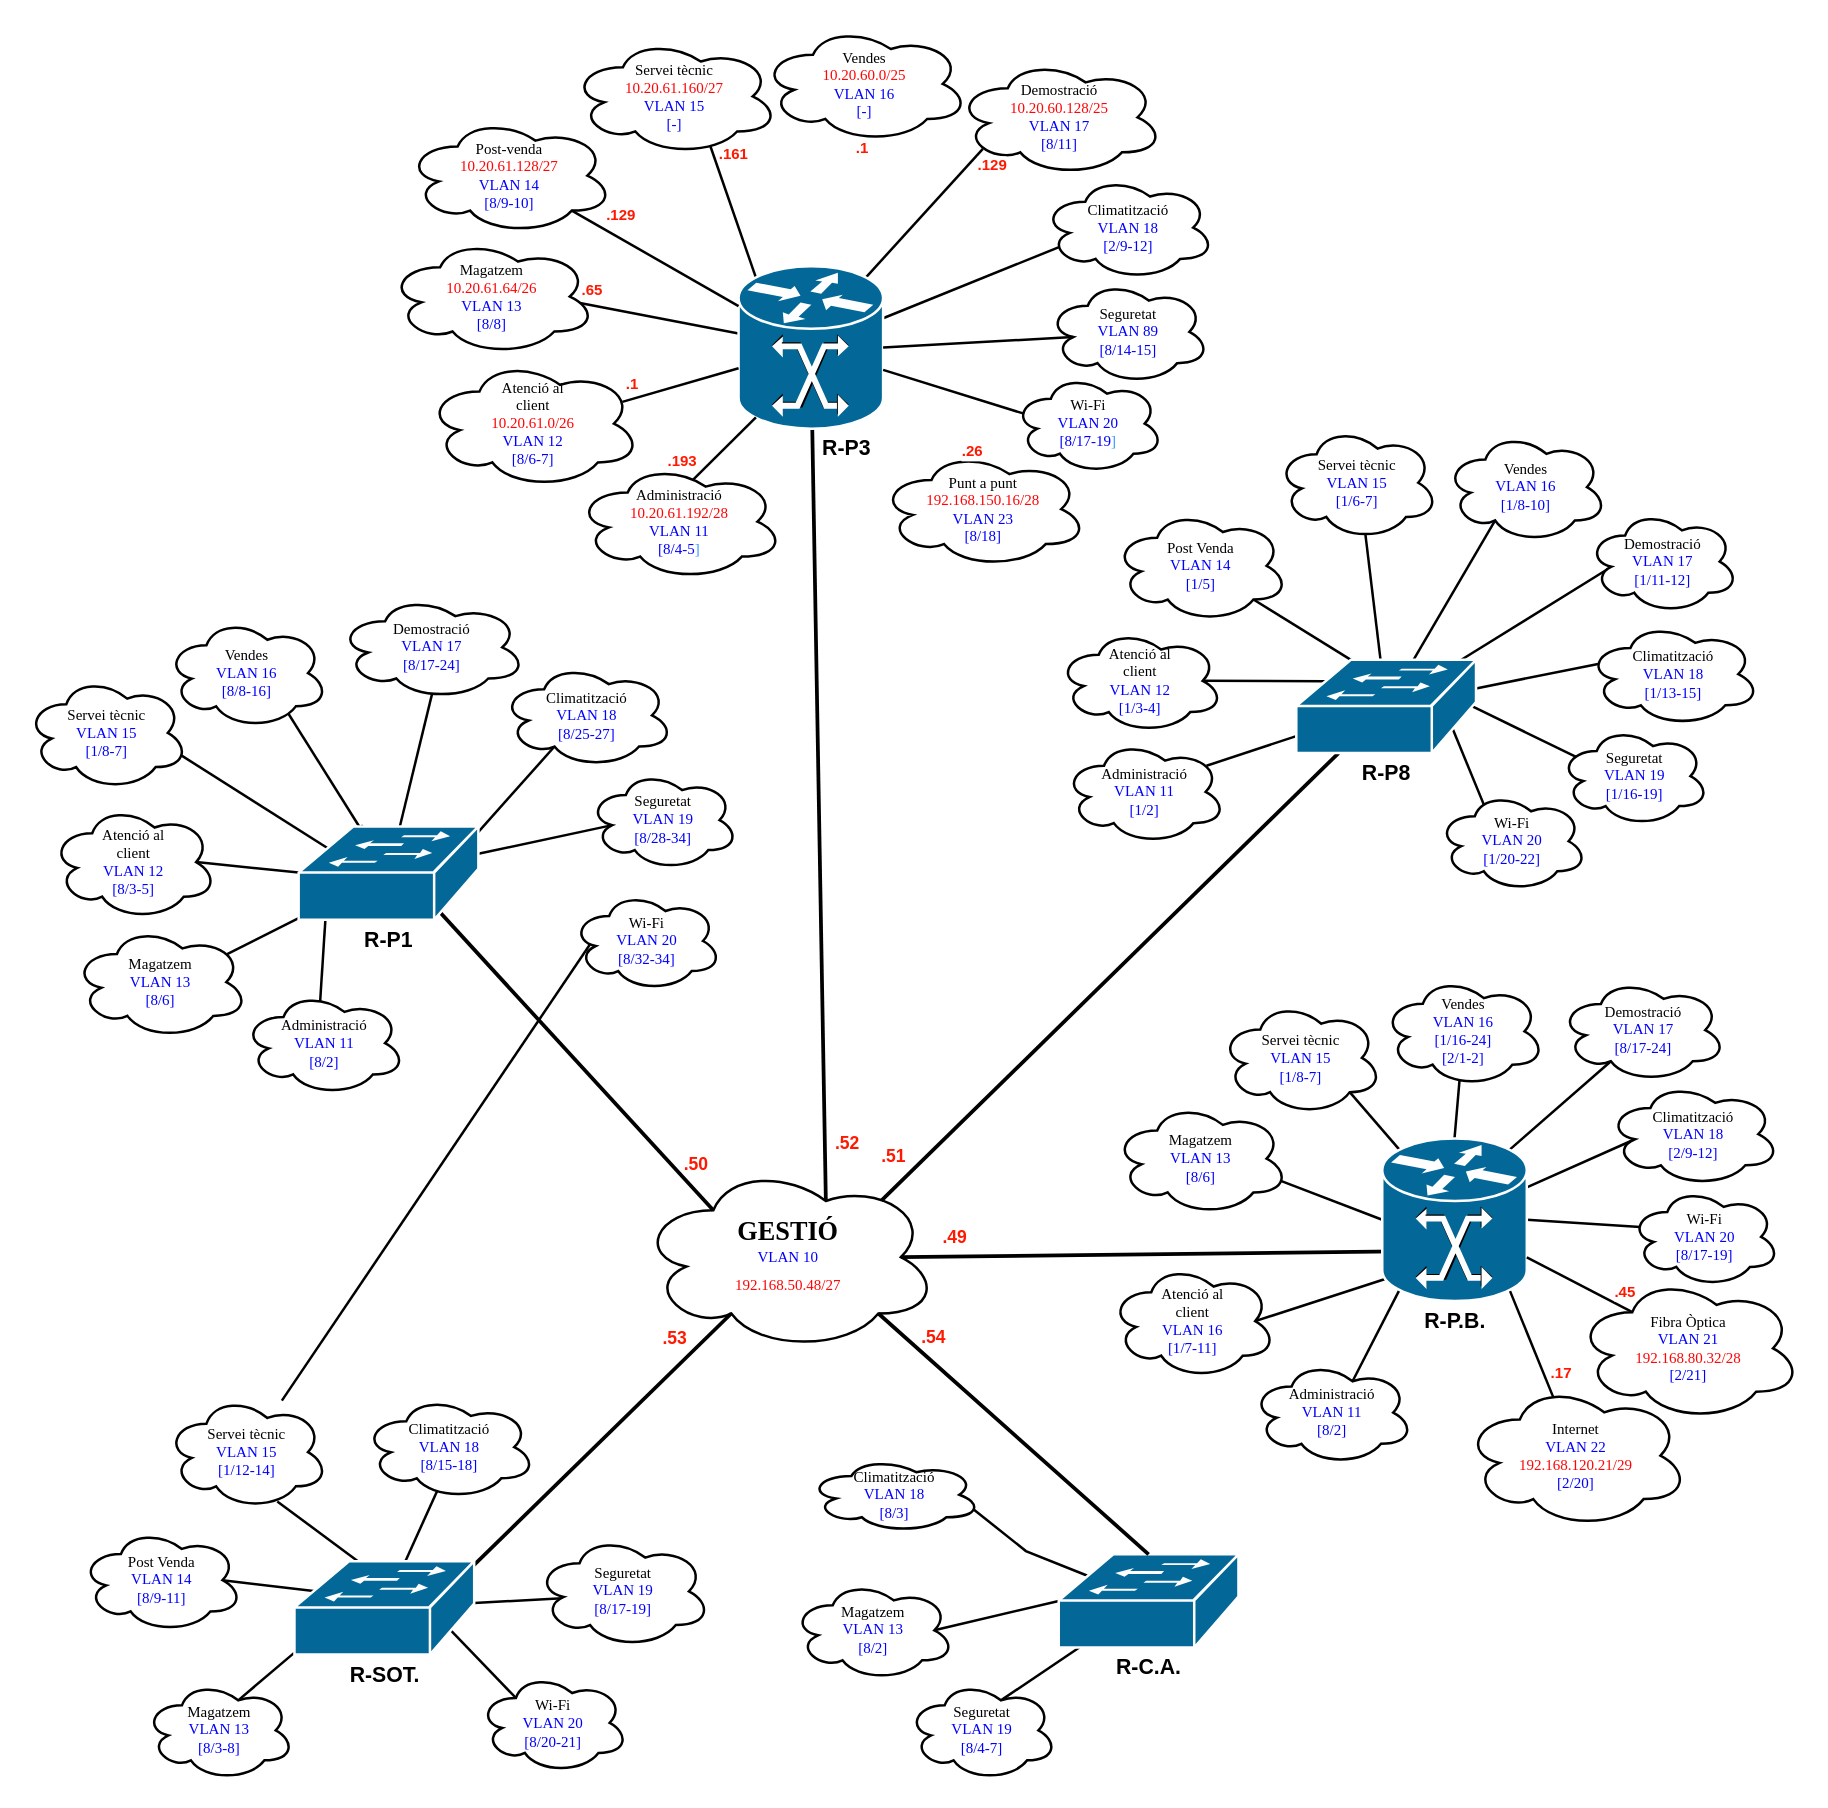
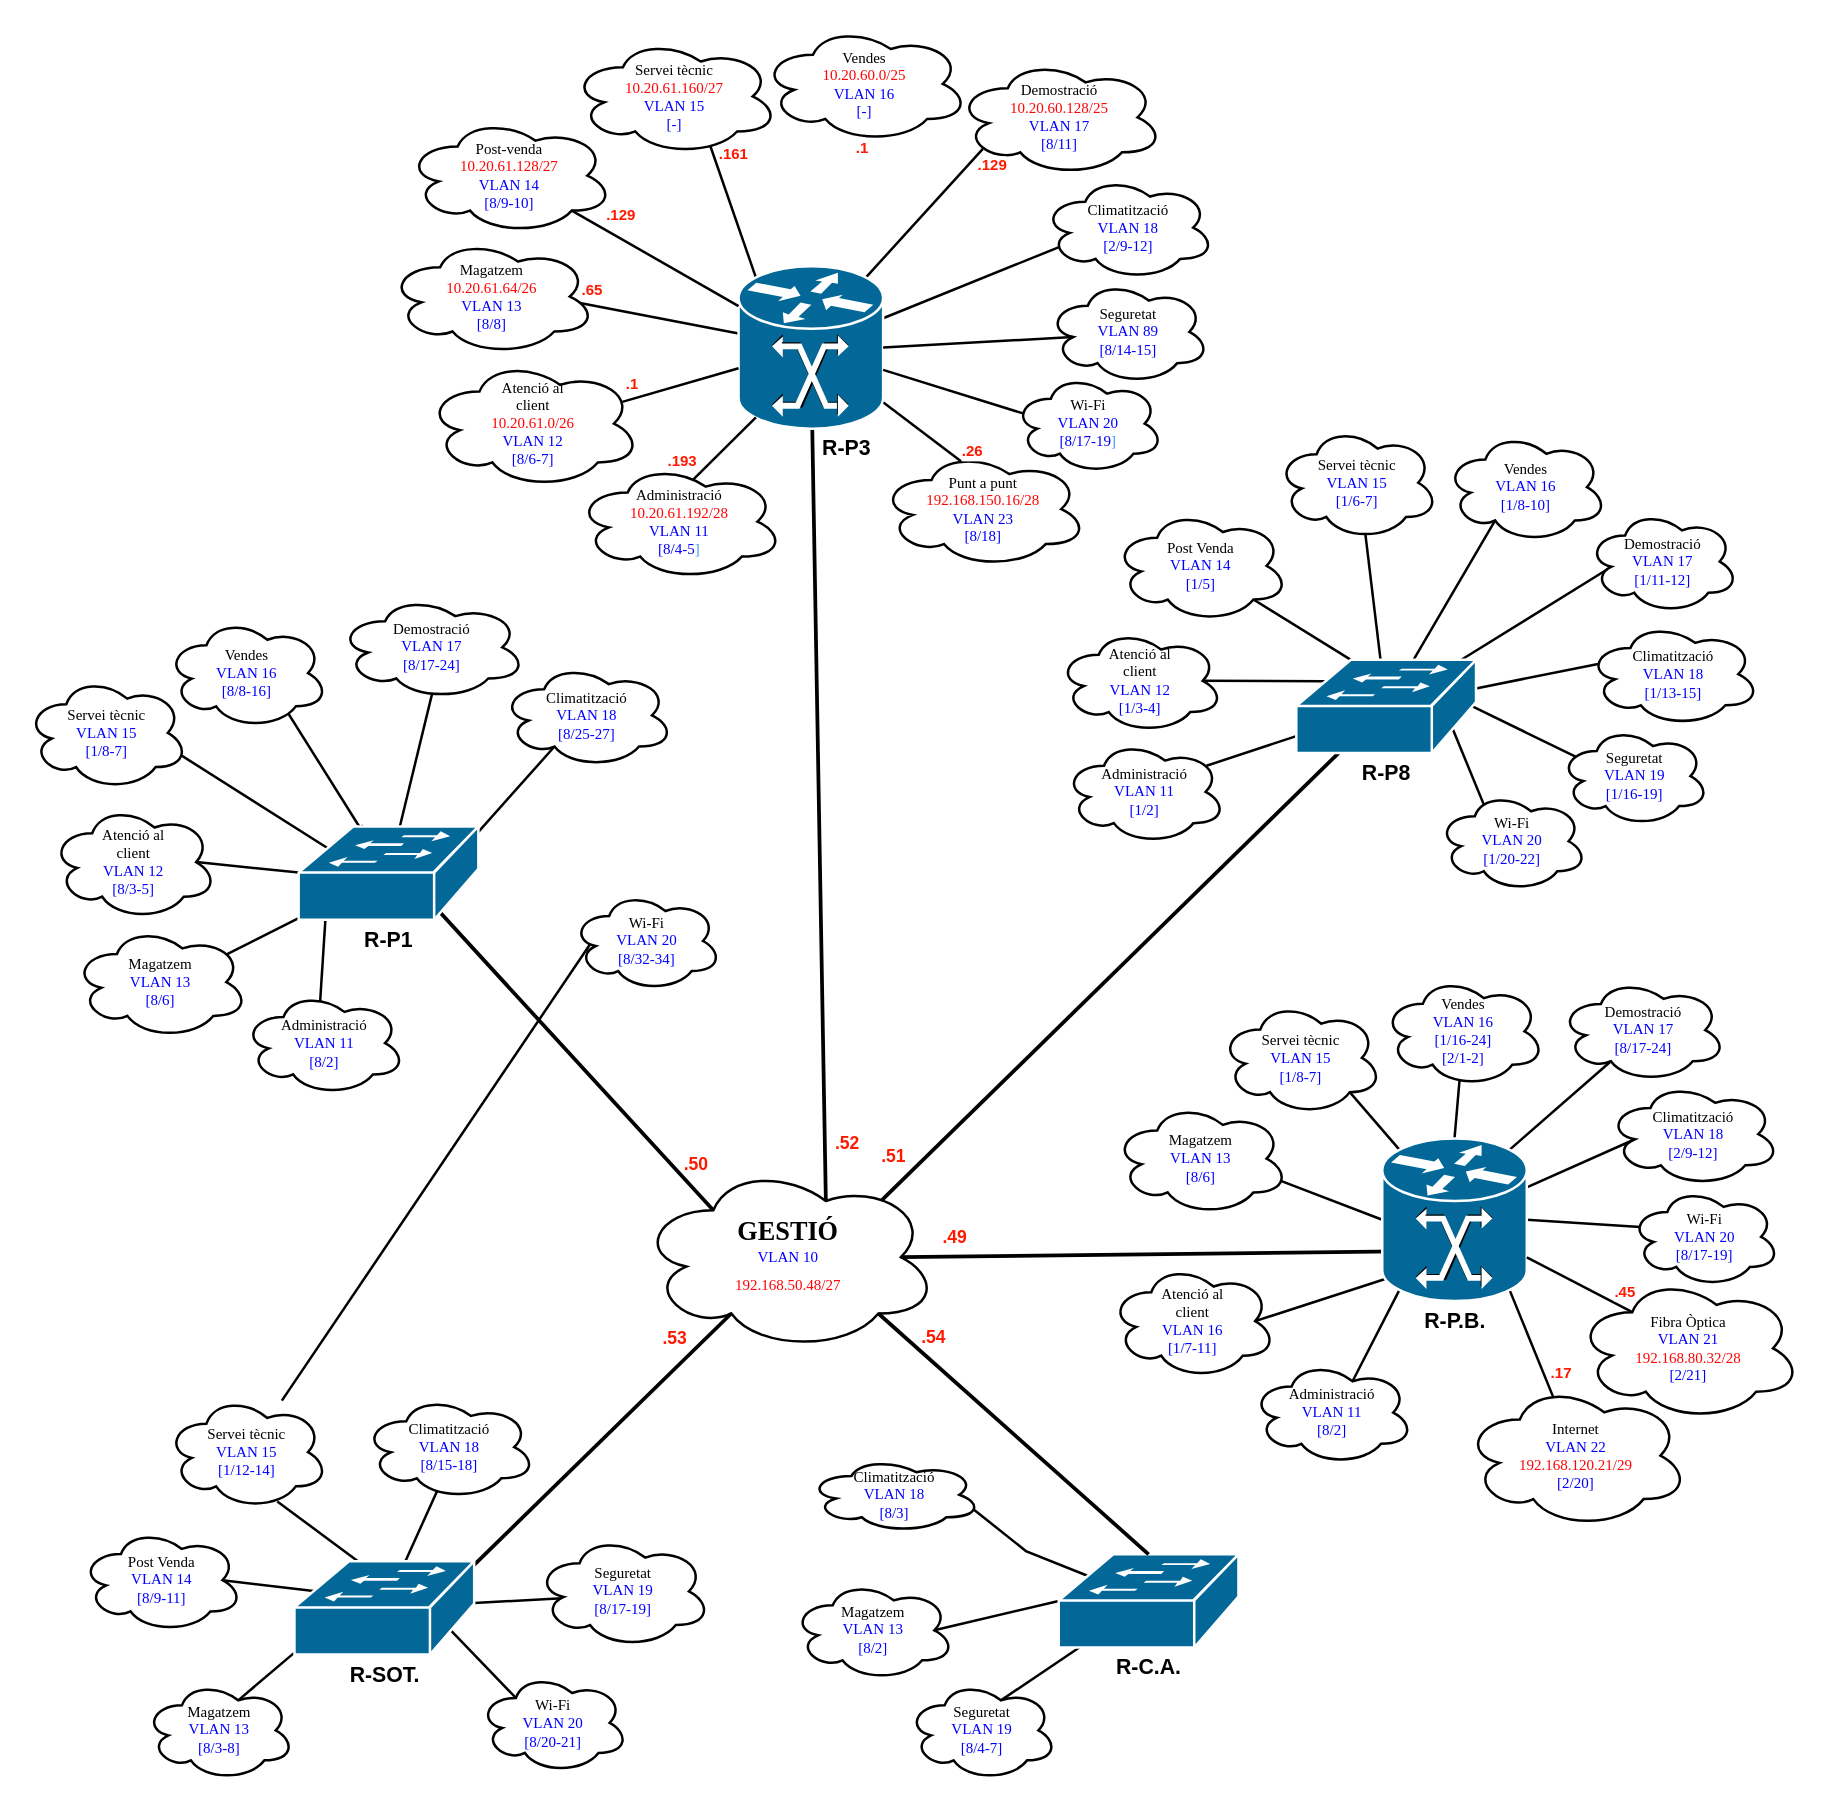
edge "R-P3" -- "Punt a punt 192.168.150.16/28 VLAN 23 [8/18]": added
node "Seguretat VLAN 19 [8/28-34]": removed
edge "Seguretat VLAN 19 [8/28-34]" -- "R-P1": removed
